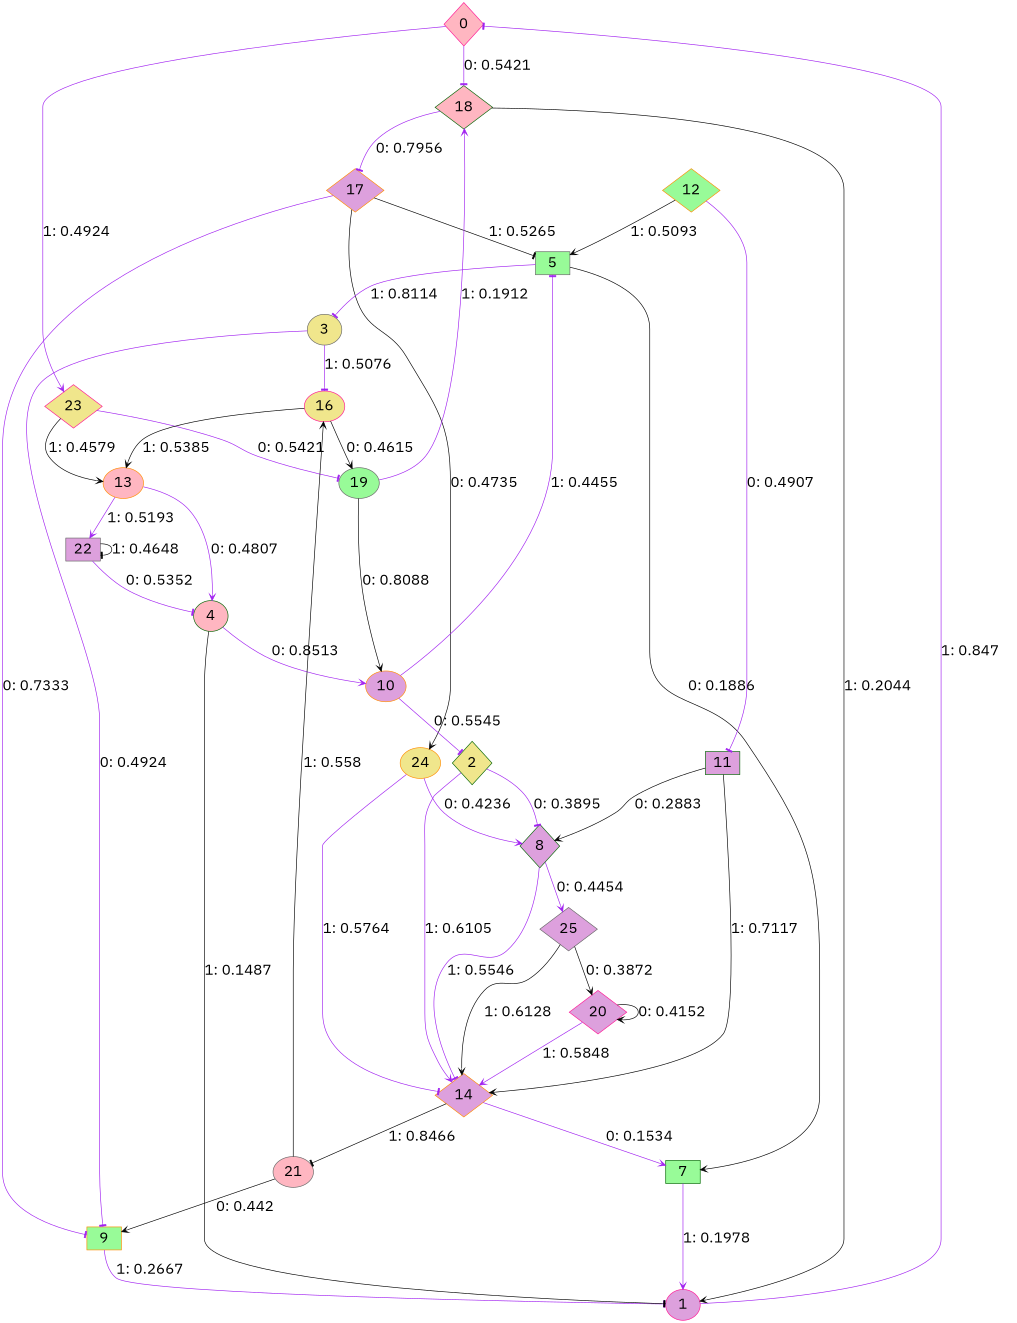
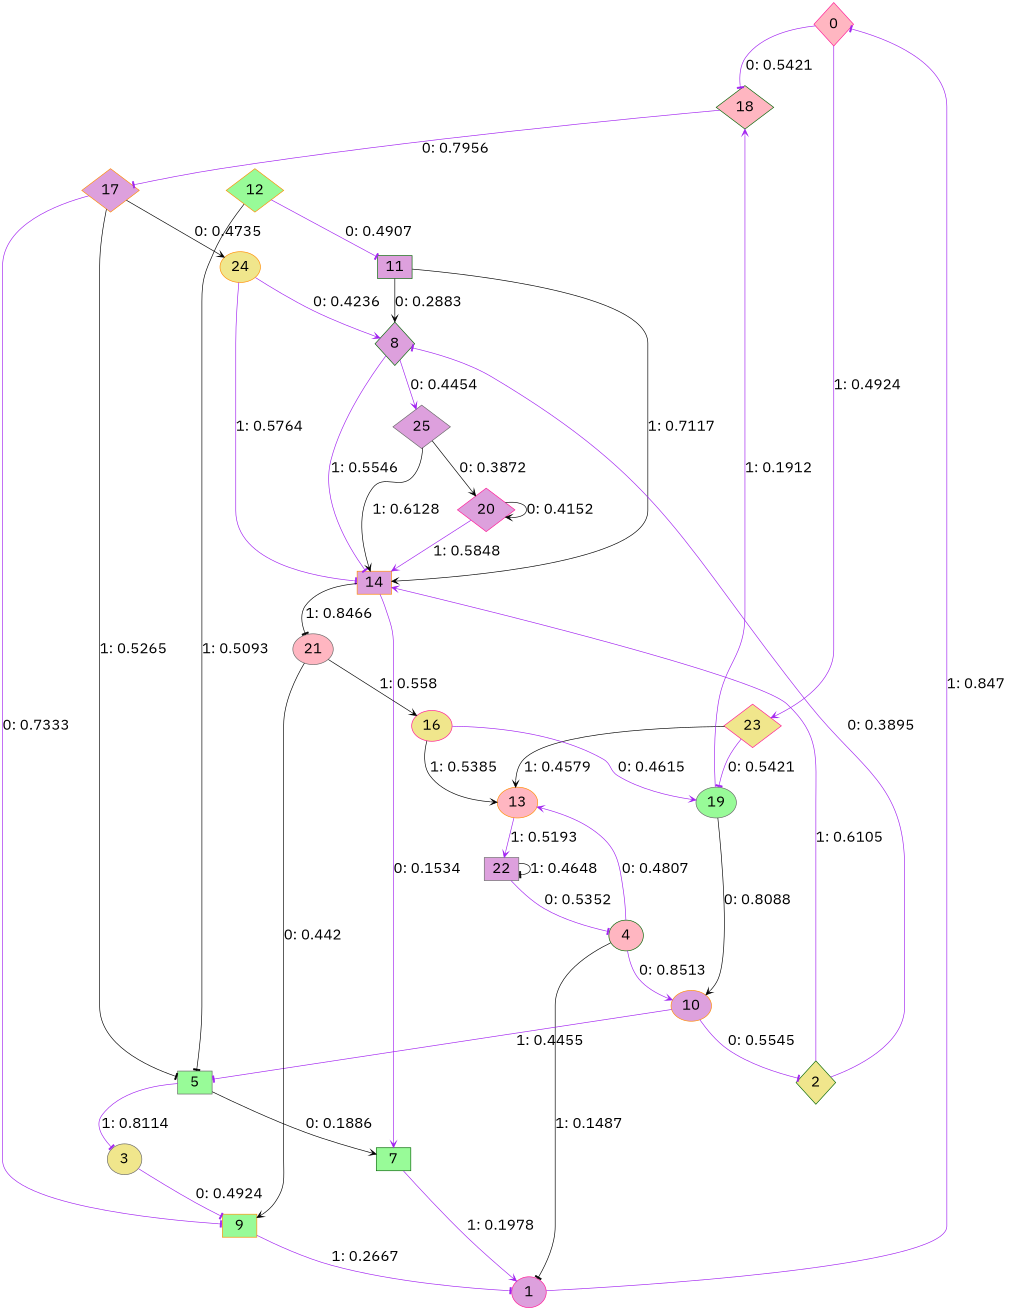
edge "12" -> "5": arrowhead vee -> tee
edge "3" -> "16": removed, label "1: 0.5076"
edge "16" -> "19": color black -> purple
edge "13" -> "4": reversed
edge "18" -> "1": removed, label "1: 0.2044"
node "14": shape diamond -> box
